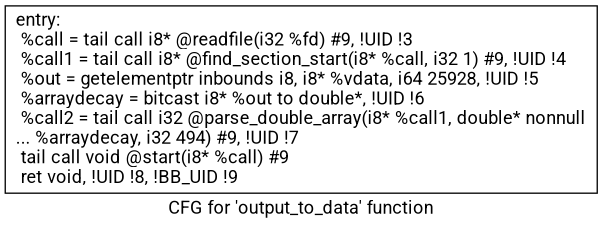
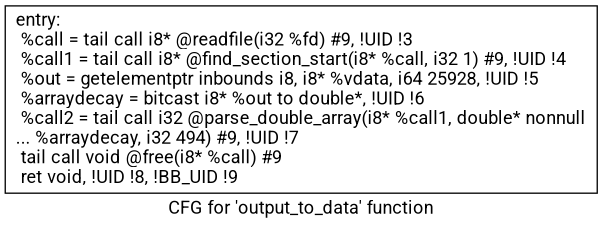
node "entry:": text "tail call void @start(i8* %call) #9" -> "tail call void @free(i8* %call) #9"
